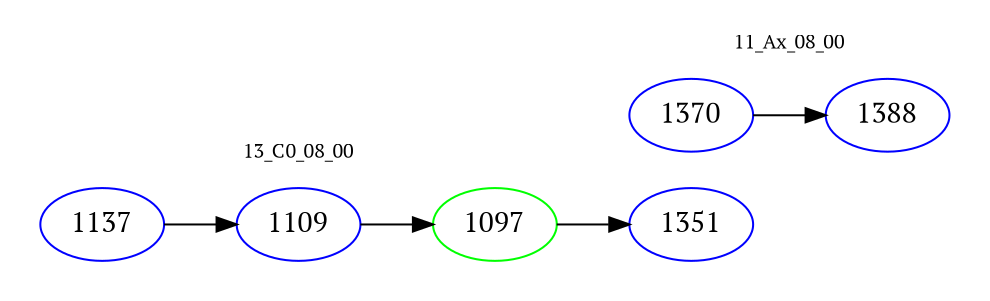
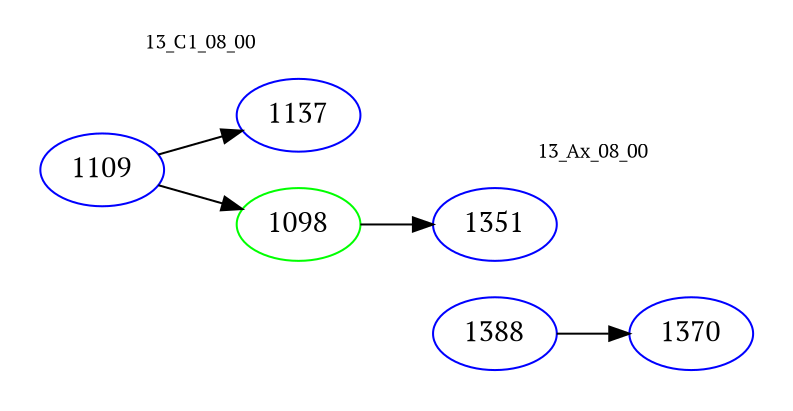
cluster "11_Ax_08_00": label "11_Ax_08_00" -> "13_Ax_08_00"
edge "1370" -> "1388": reversed
cluster "13_C0_08_00": label "13_C0_08_00" -> "13_C1_08_00"
edge "1137" -> "1109": reversed
node "1097": label "1097" -> "1098"
